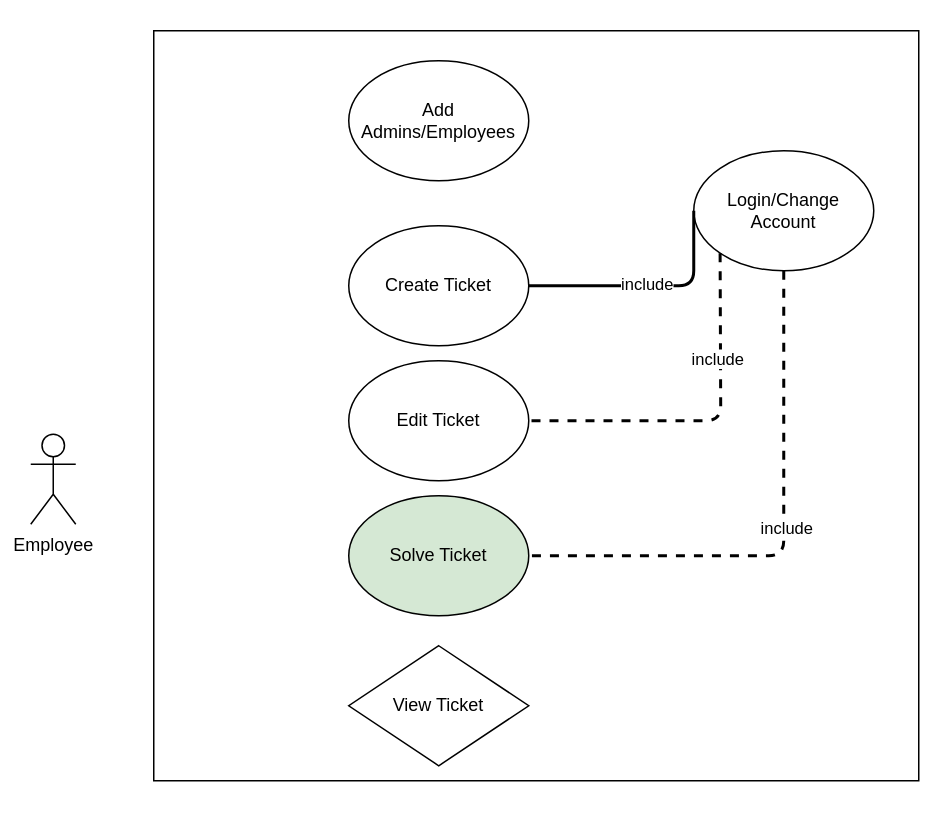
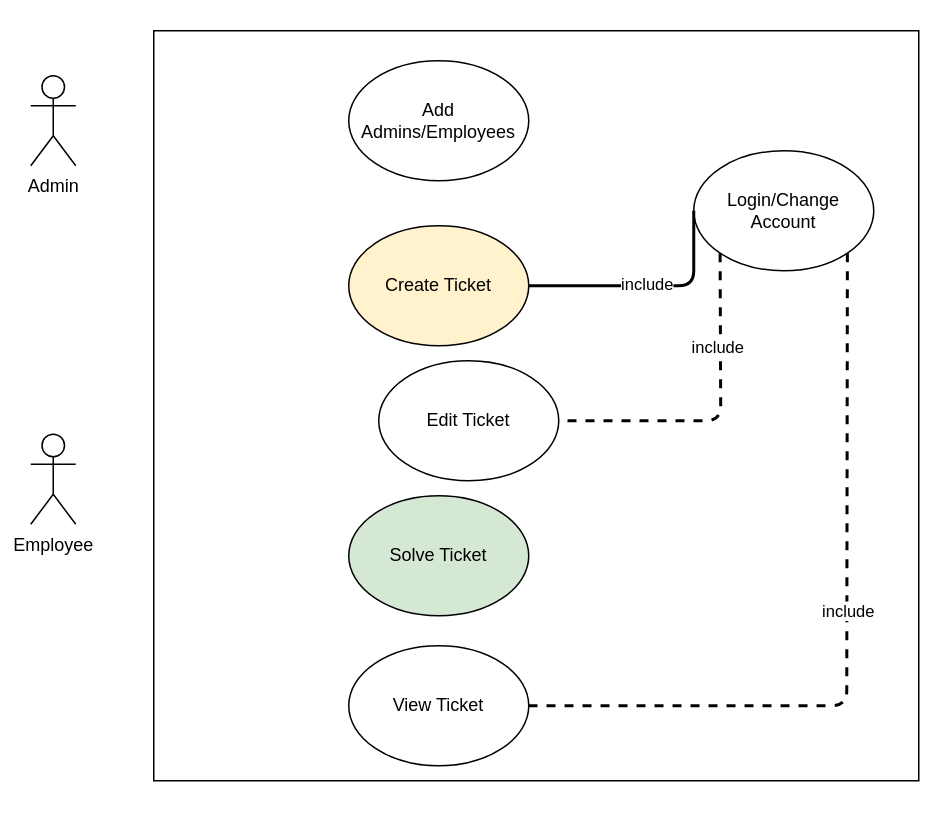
node "Admin": added
node "Create Ticket": fillcolor #ffffff -> #fff2cc
node "Edit Ticket": moved (439, 421) -> (469, 421)
edge "Login/Change Account" -- "Solve Ticket": removed, label "include"
edge "Login/Change Account" -- "View Ticket": added, label "include"
node "View Ticket": shape diamond -> ellipse
